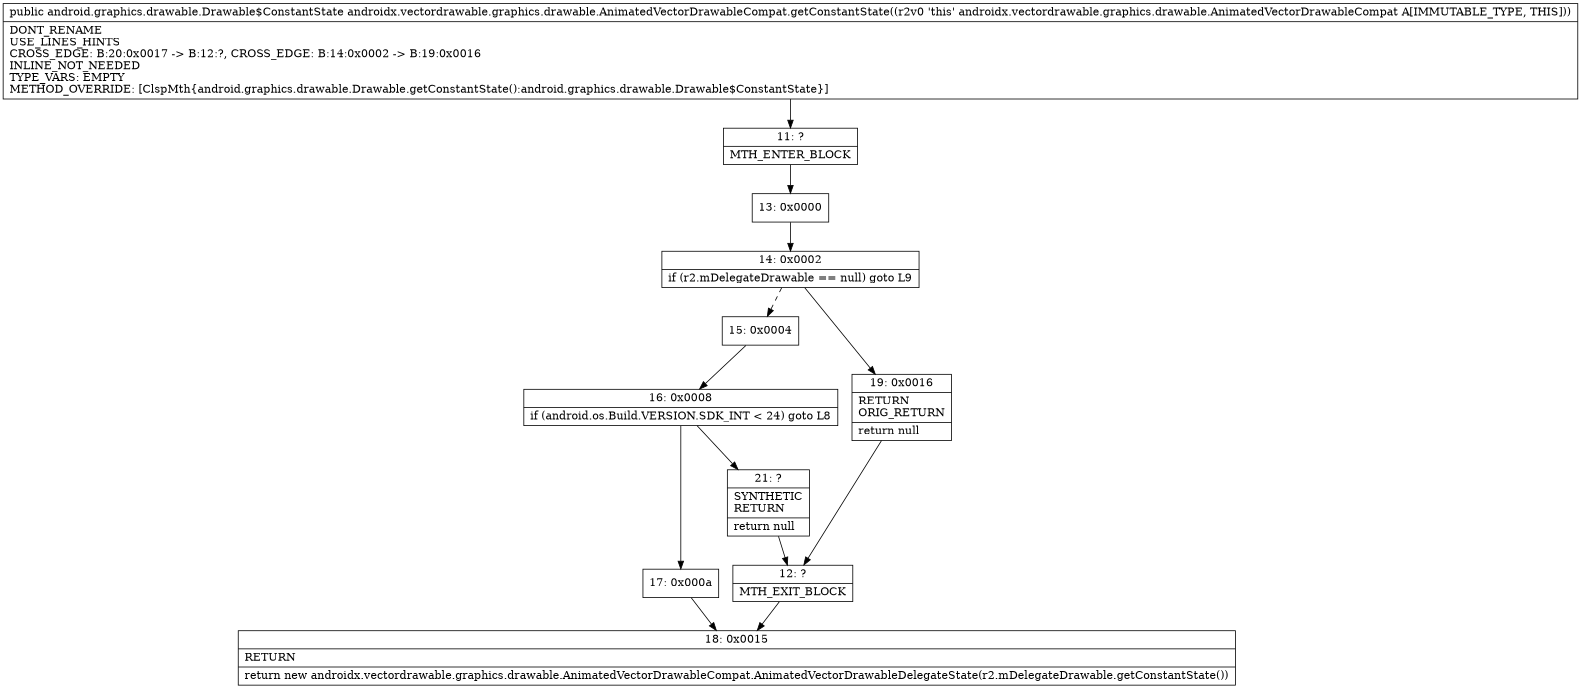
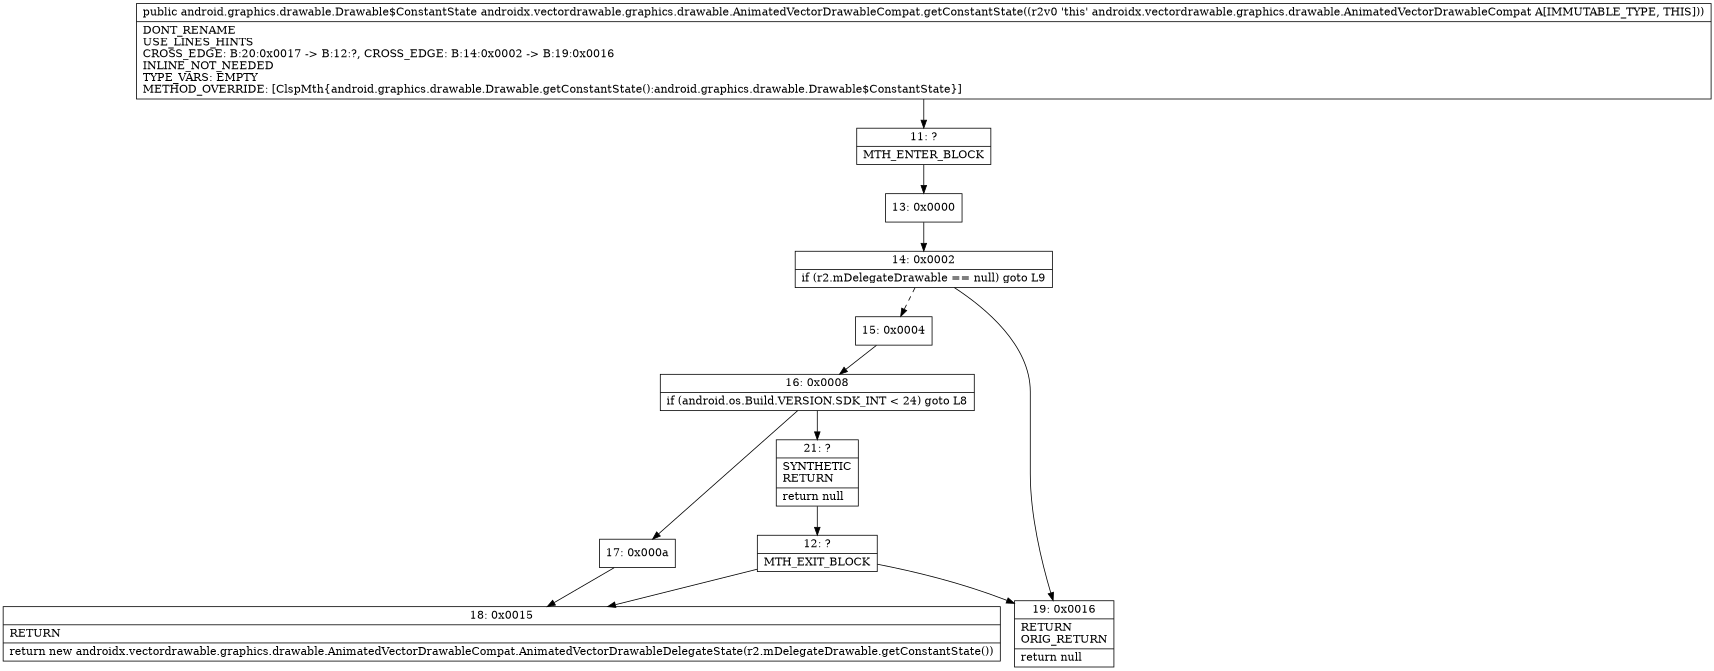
edge "19: 0x0016" -> "12: ?": reversed
